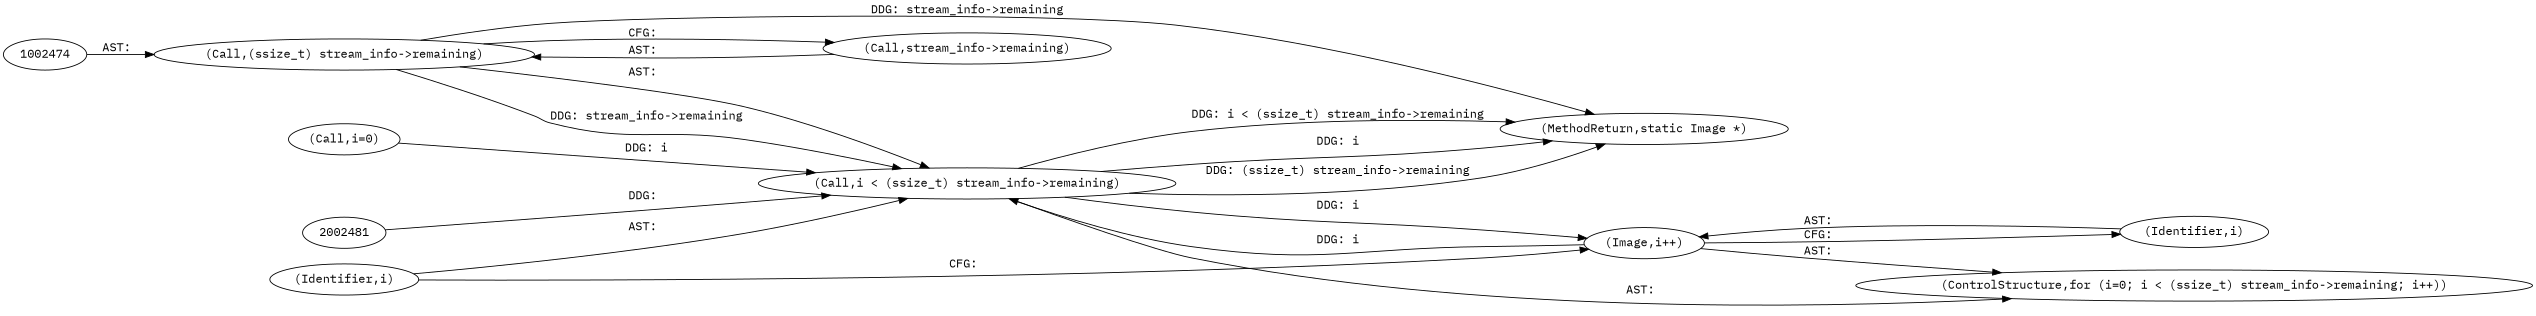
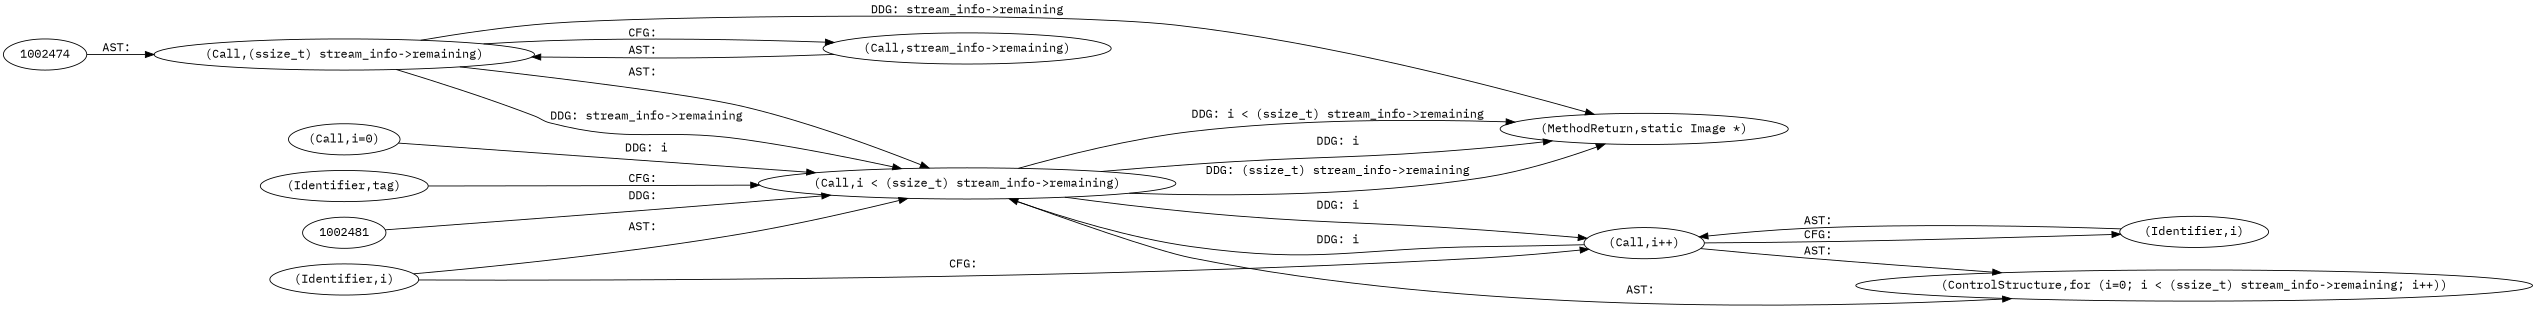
node "(Identifier,tag)": added
node "2002481": label "2002481" -> "1002481"
node "(Image,i++)": label "(Image,i++)" -> "(Call,i++)"
